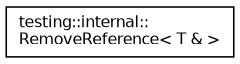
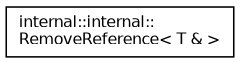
node "testing::internal:: RemoveReference< T & >": label "testing::internal:: RemoveReference< T & >" -> "internal::internal:: RemoveReference< T & >"
